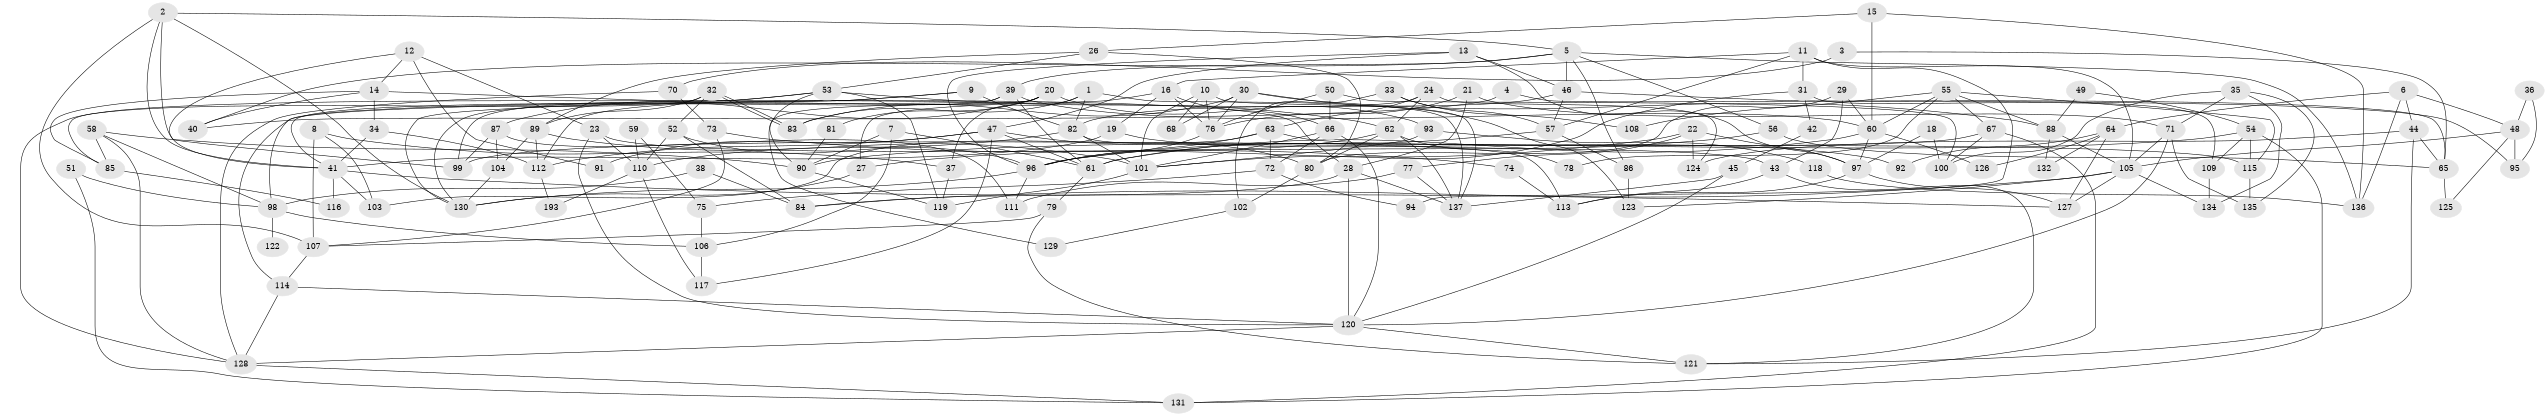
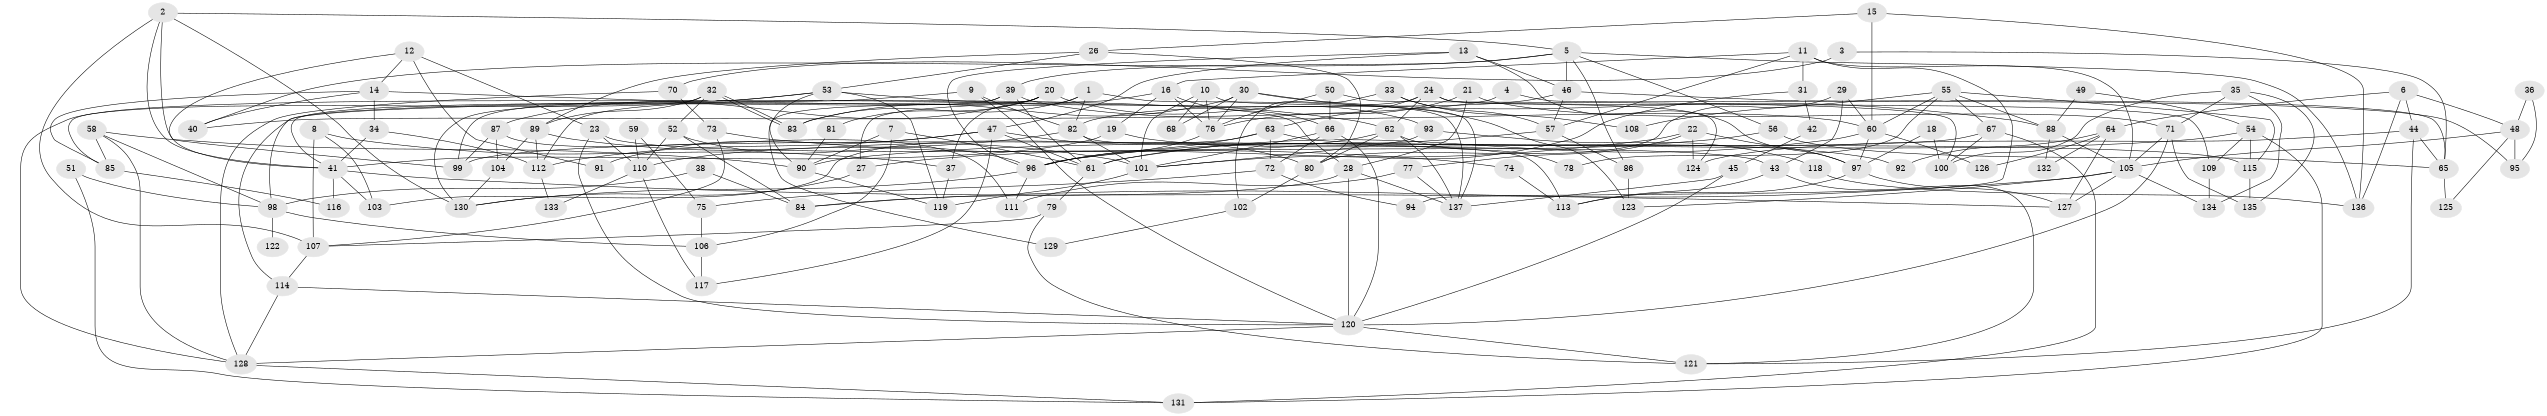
edge "31" -- "109": now "24" -- "109"
edge "9" -- "130": now "9" -- "120"
node "193": label "193" -> "133"
